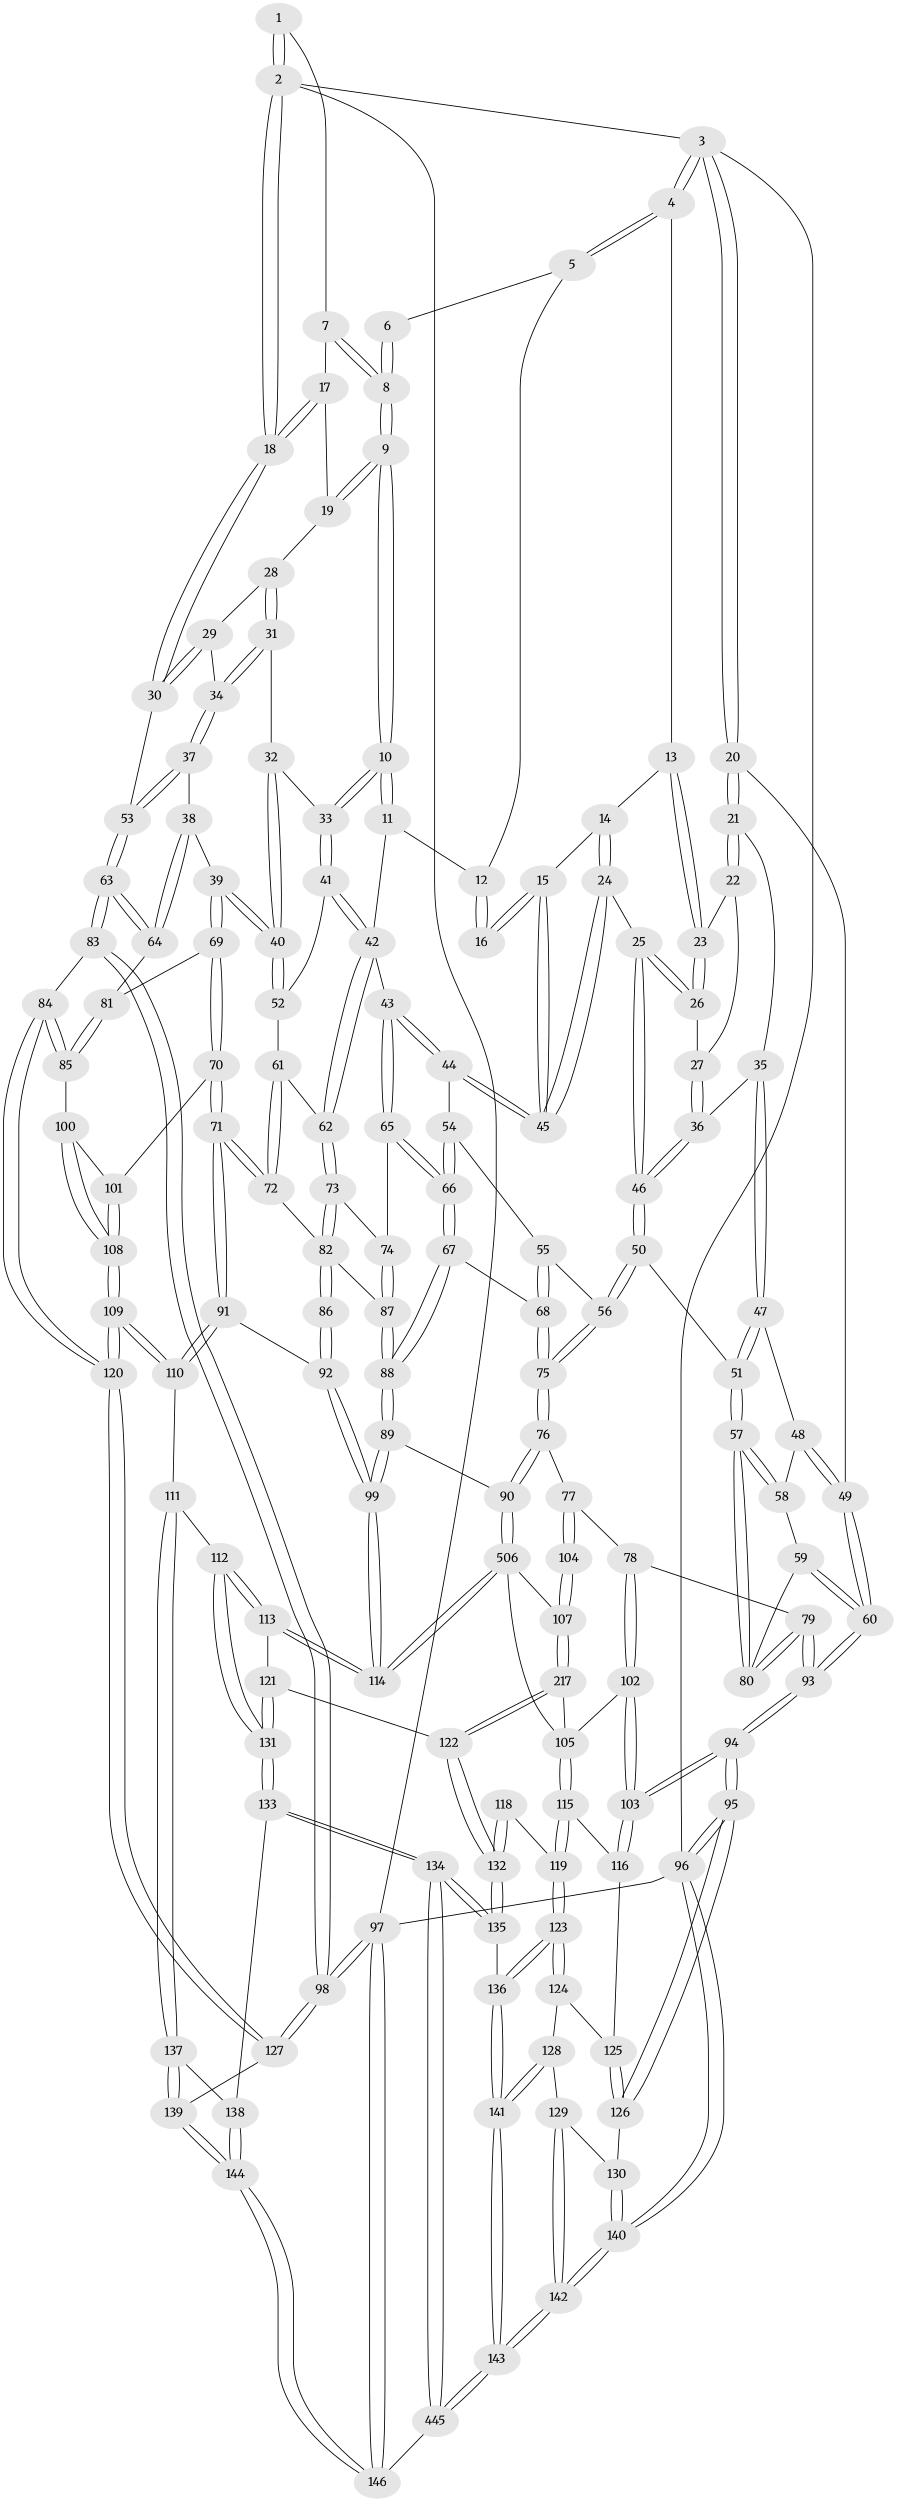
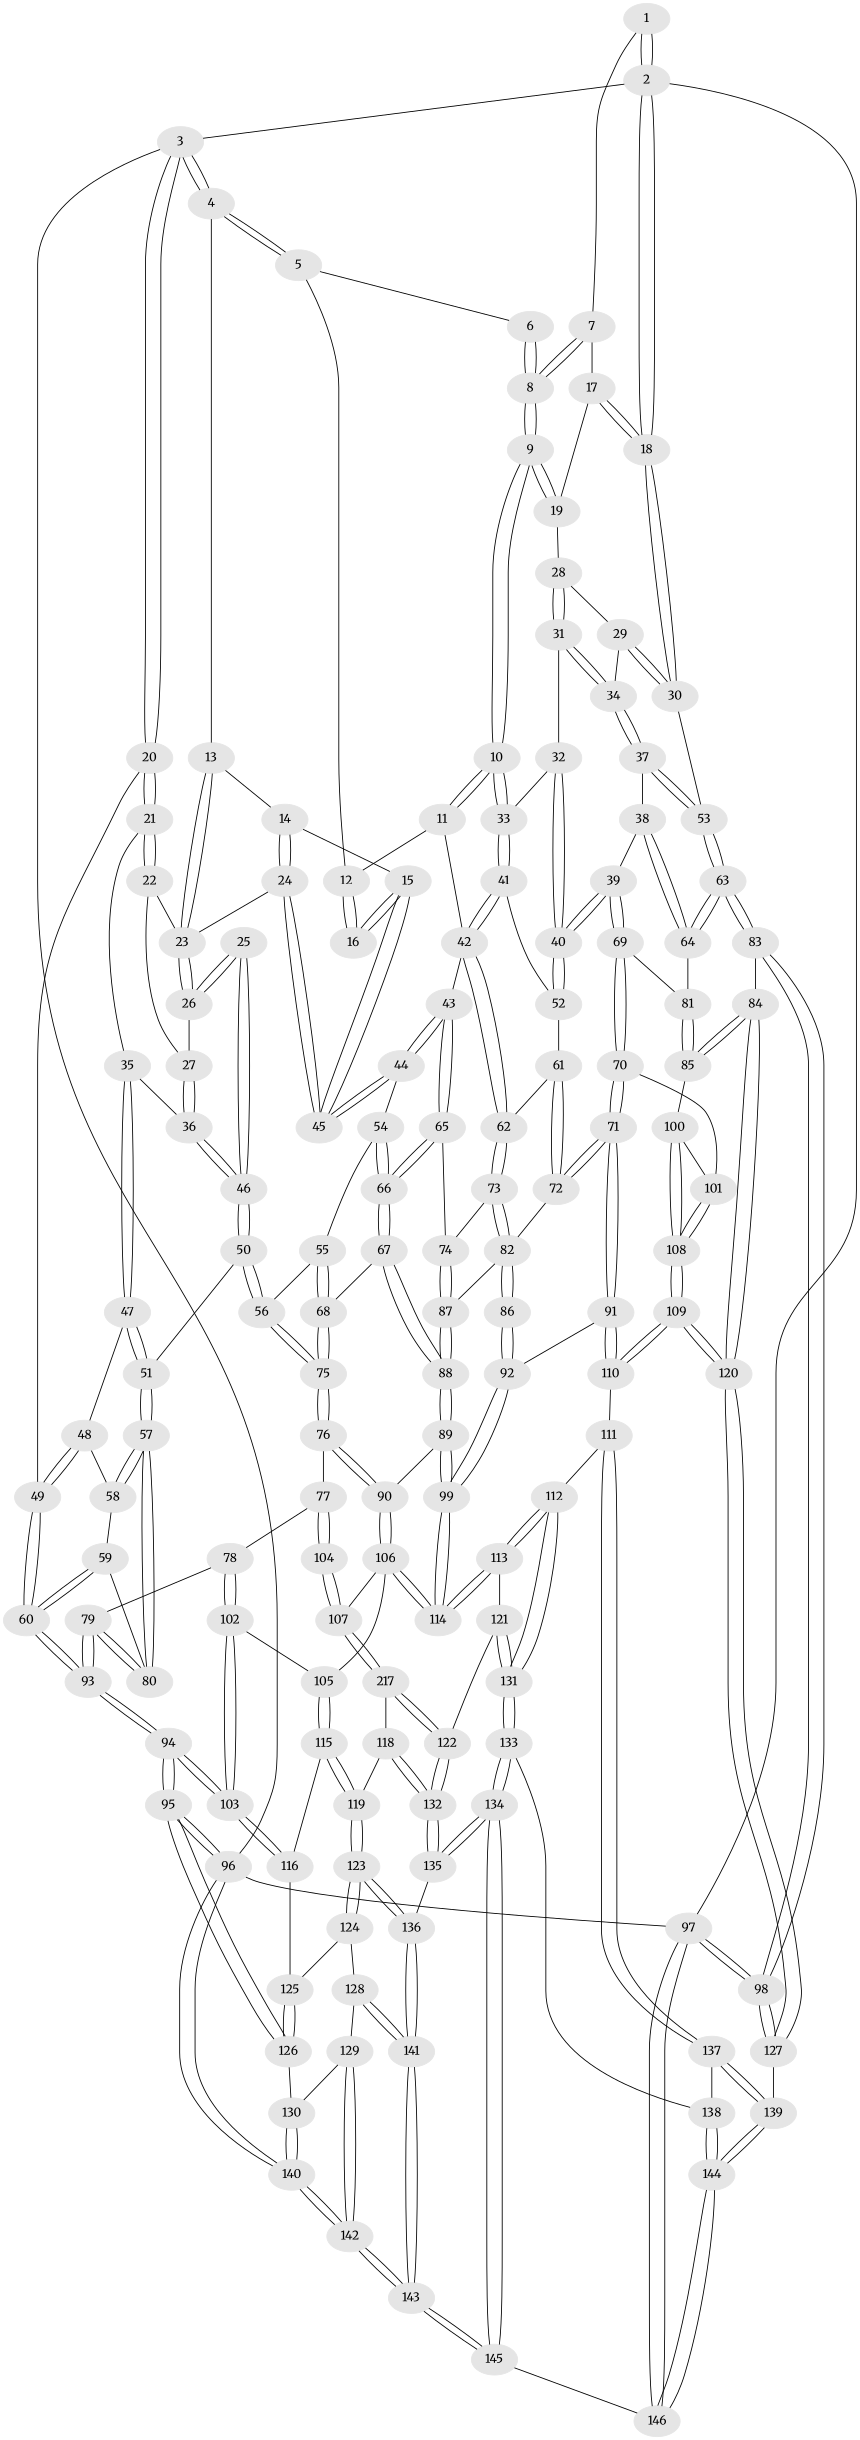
edge "24" -- "25": now "24" -- "23"
node "506": label "506" -> "106"
edge "217" -- "105": now "217" -- "118"
node "445": label "445" -> "145"
